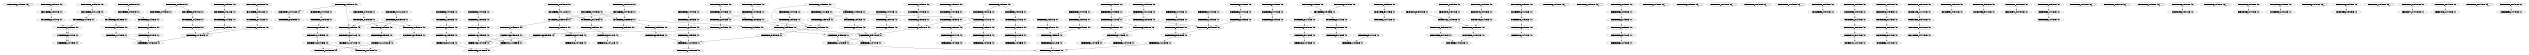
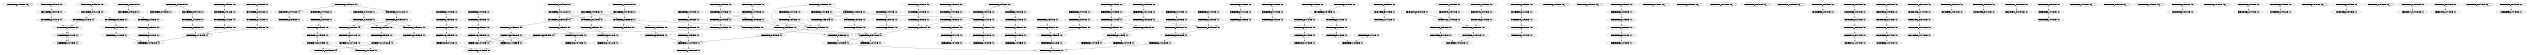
edge "00100100100_1-11:466-LEN:11" -> "00100100001_4-15:14-LEN:11": now "00100100100_1-11:466-LEN:11" -> "01001001000_2-12:466-LEN:11"
